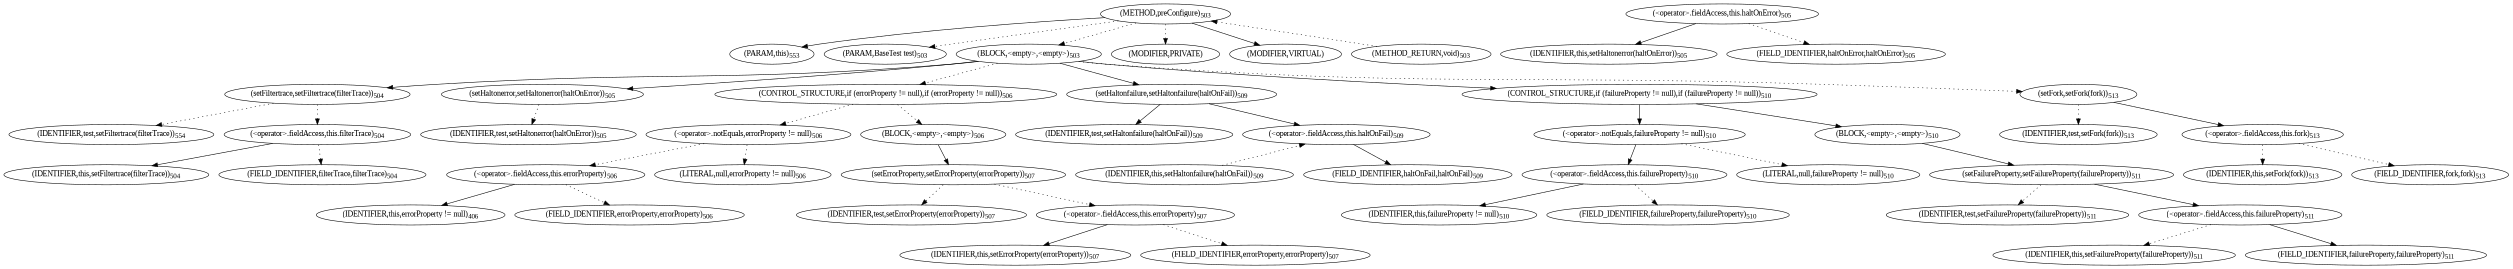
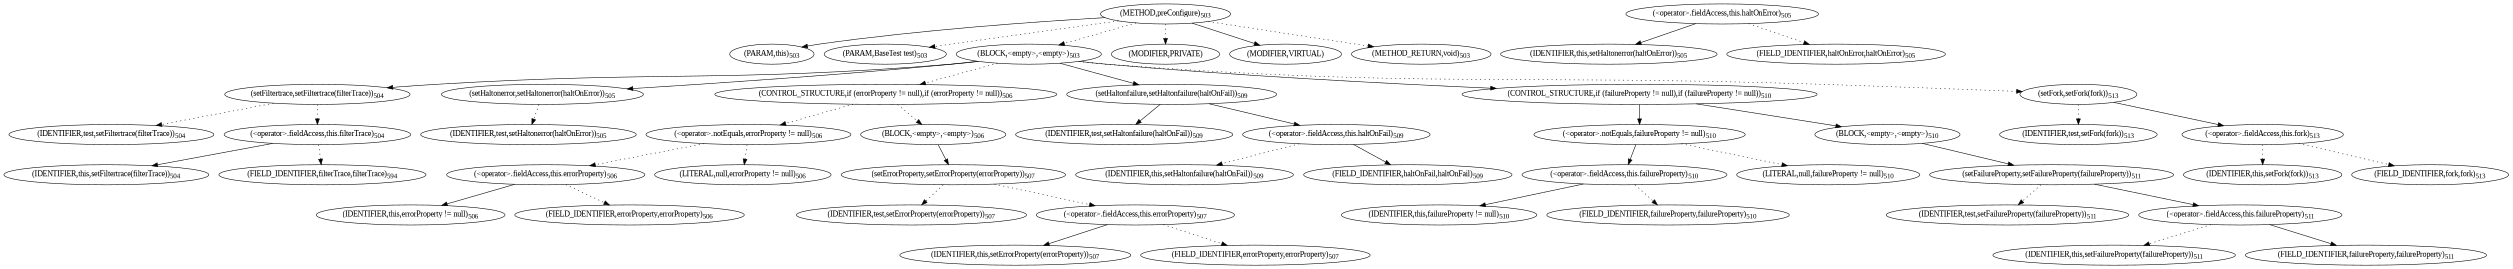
edge "(METHOD_RETURN,void)" -> "(METHOD,preConfigure)": reversed
node "(PARAM,this)": text "553" -> "503"
node "(IDENTIFIER,test,setFiltertrace(filterTrace))": text "554" -> "504"
edge "(IDENTIFIER,this,setHaltonfailure(haltOnFail))" -> "(<operator>.fieldAccess,this.haltOnFail)": reversed
node "(FIELD_IDENTIFIER,filterTrace,filterTrace)": text "504" -> "594"
node "(IDENTIFIER,this,errorProperty != null)": text "406" -> "506"
